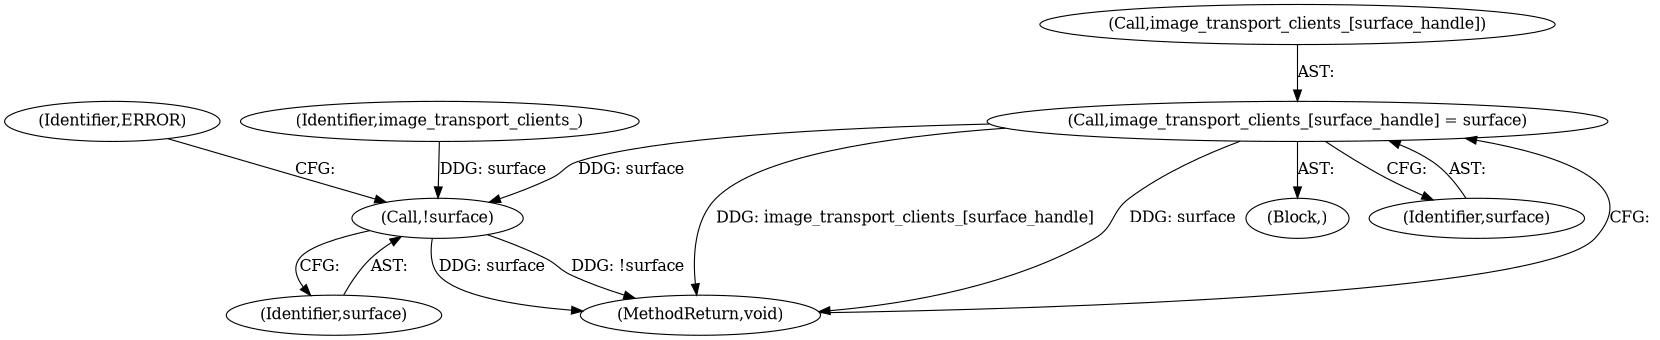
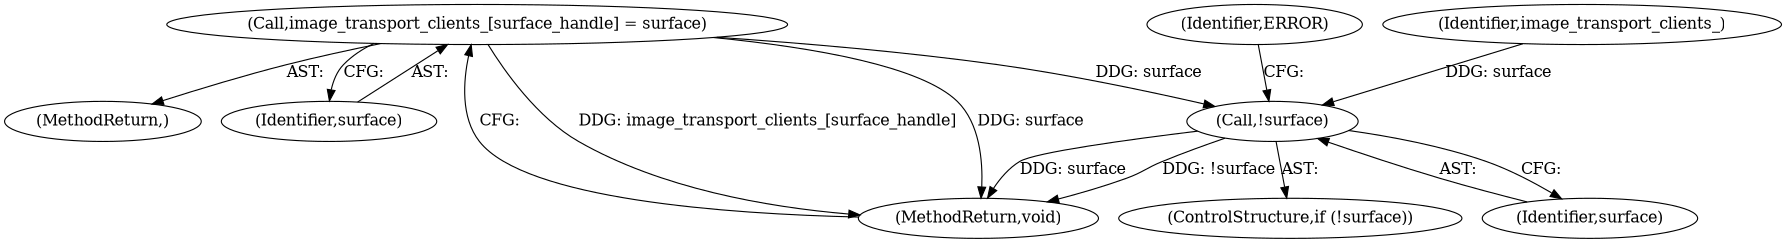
node "(Call,image_transport_clients_[surface_handle])": removed
node "(ControlStructure,if (!surface))": added
node "(Block,)": label "(Block,)" -> "(MethodReturn,)"
